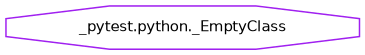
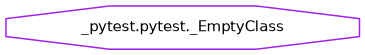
node "_pytest.python._EmptyClass": label "_pytest.python._EmptyClass" -> "_pytest.pytest._EmptyClass"
